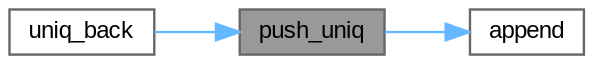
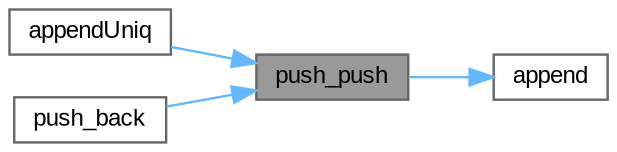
node "uniq_back": label "uniq_back" -> "push_back"
node "appendUniq": added
node "push_uniq": label "push_uniq" -> "push_push"
